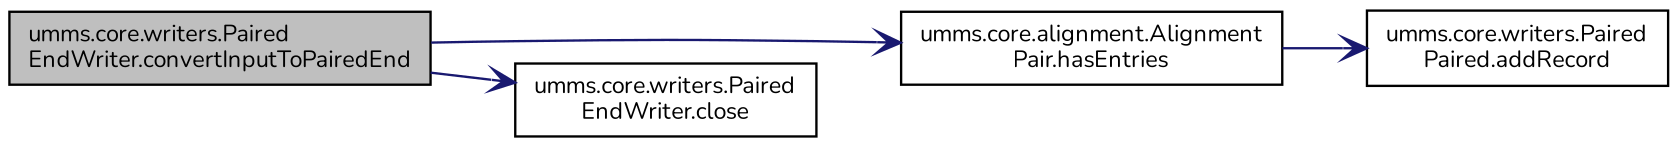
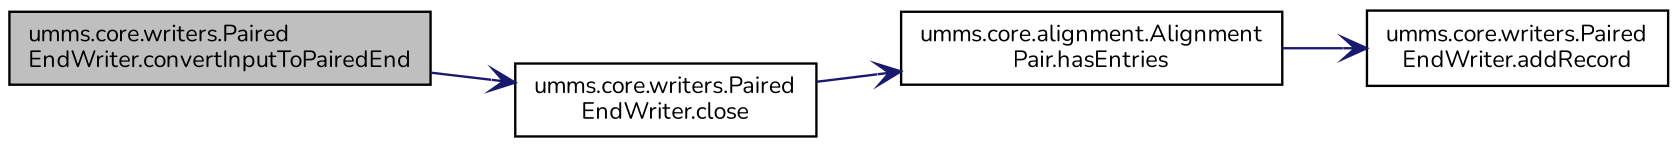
edge "umms.core.writers.Paired EndWriter.convertInputToPairedEnd" -> "umms.core.alignment.Alignment Pair.hasEntries": now "umms.core.writers.Paired EndWriter.close" -> "umms.core.alignment.Alignment Pair.hasEntries"
node "umms.core.writers.Paired Paired.addRecord": label "umms.core.writers.Paired Paired.addRecord" -> "umms.core.writers.Paired EndWriter.addRecord"
